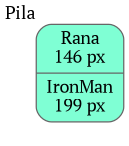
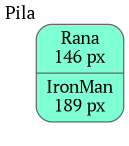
node "Rana": text "199 px" -> "189 px"
